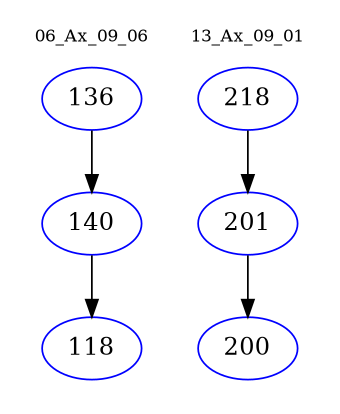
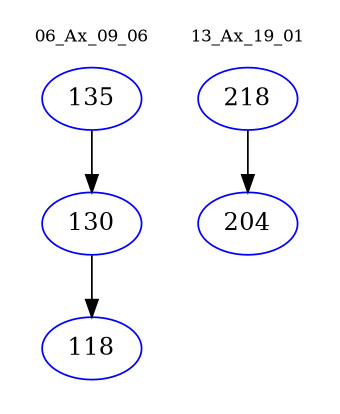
cluster "13_Ax_09_01": label "13_Ax_09_01" -> "13_Ax_19_01"
node "136": label "136" -> "135"
node "140": label "140" -> "130"
node "201": label "201" -> "204"
node "200": removed
